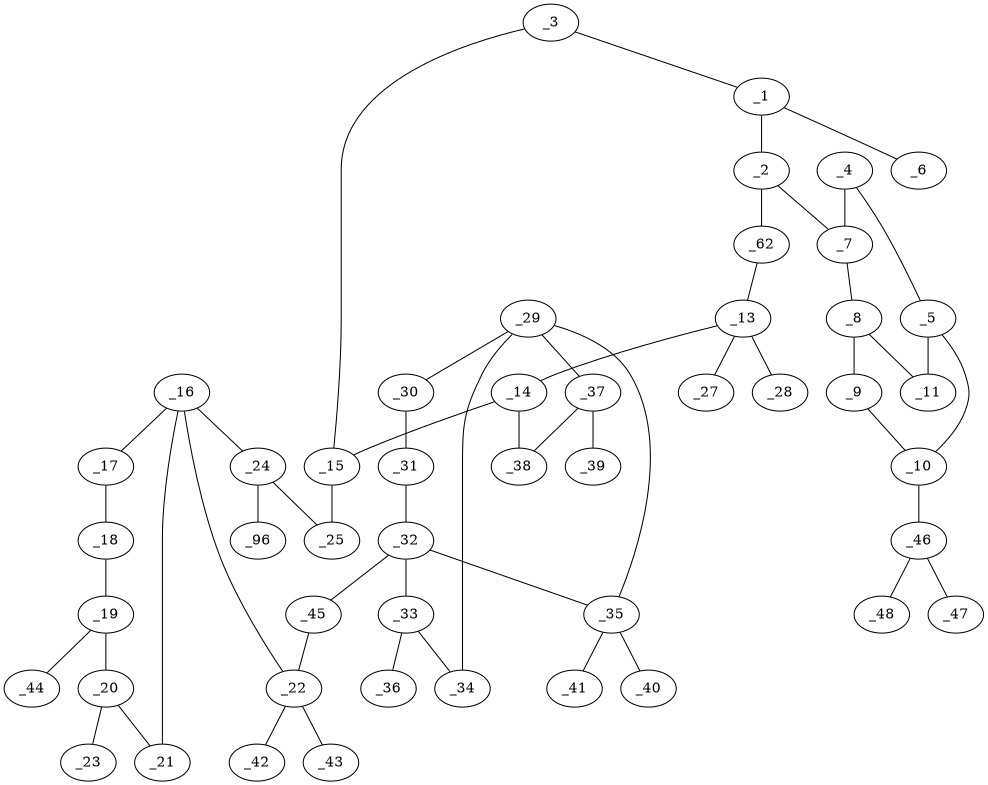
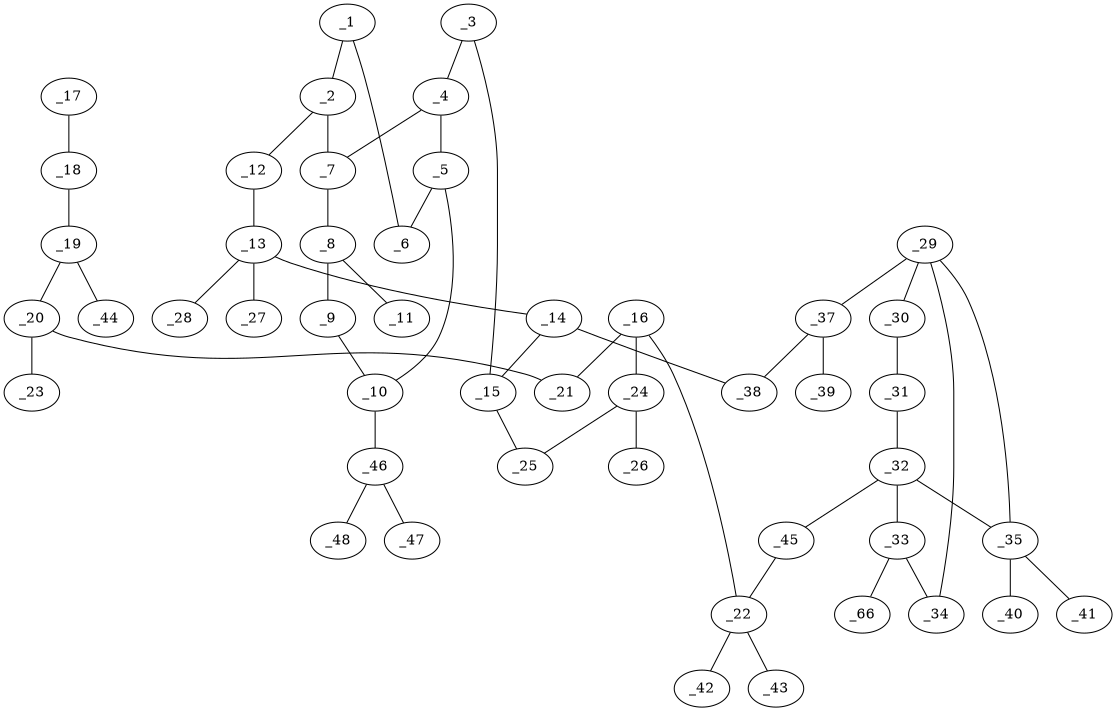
edge "_3" -- "_1": now "_3" -- "_4"
node "_62": label "_62" -> "_12"
edge "_5" -- "_11": now "_5" -- "_6"
edge "_16" -- "_17": removed
node "_96": label "_96" -> "_26"
node "_36": label "_36" -> "_66"
